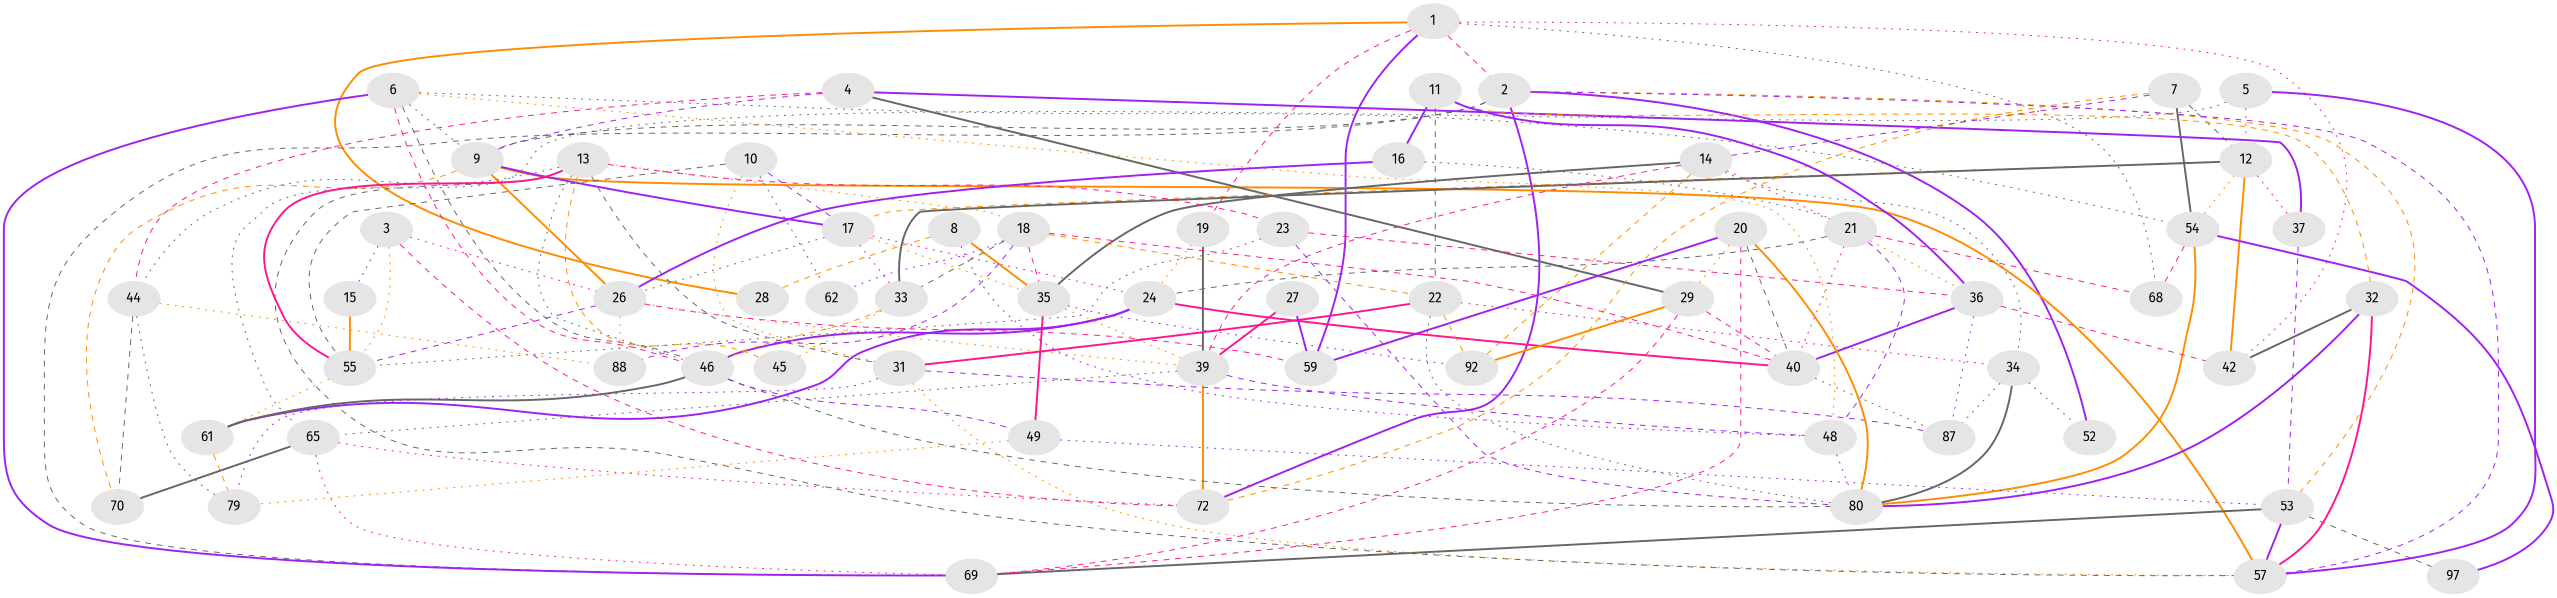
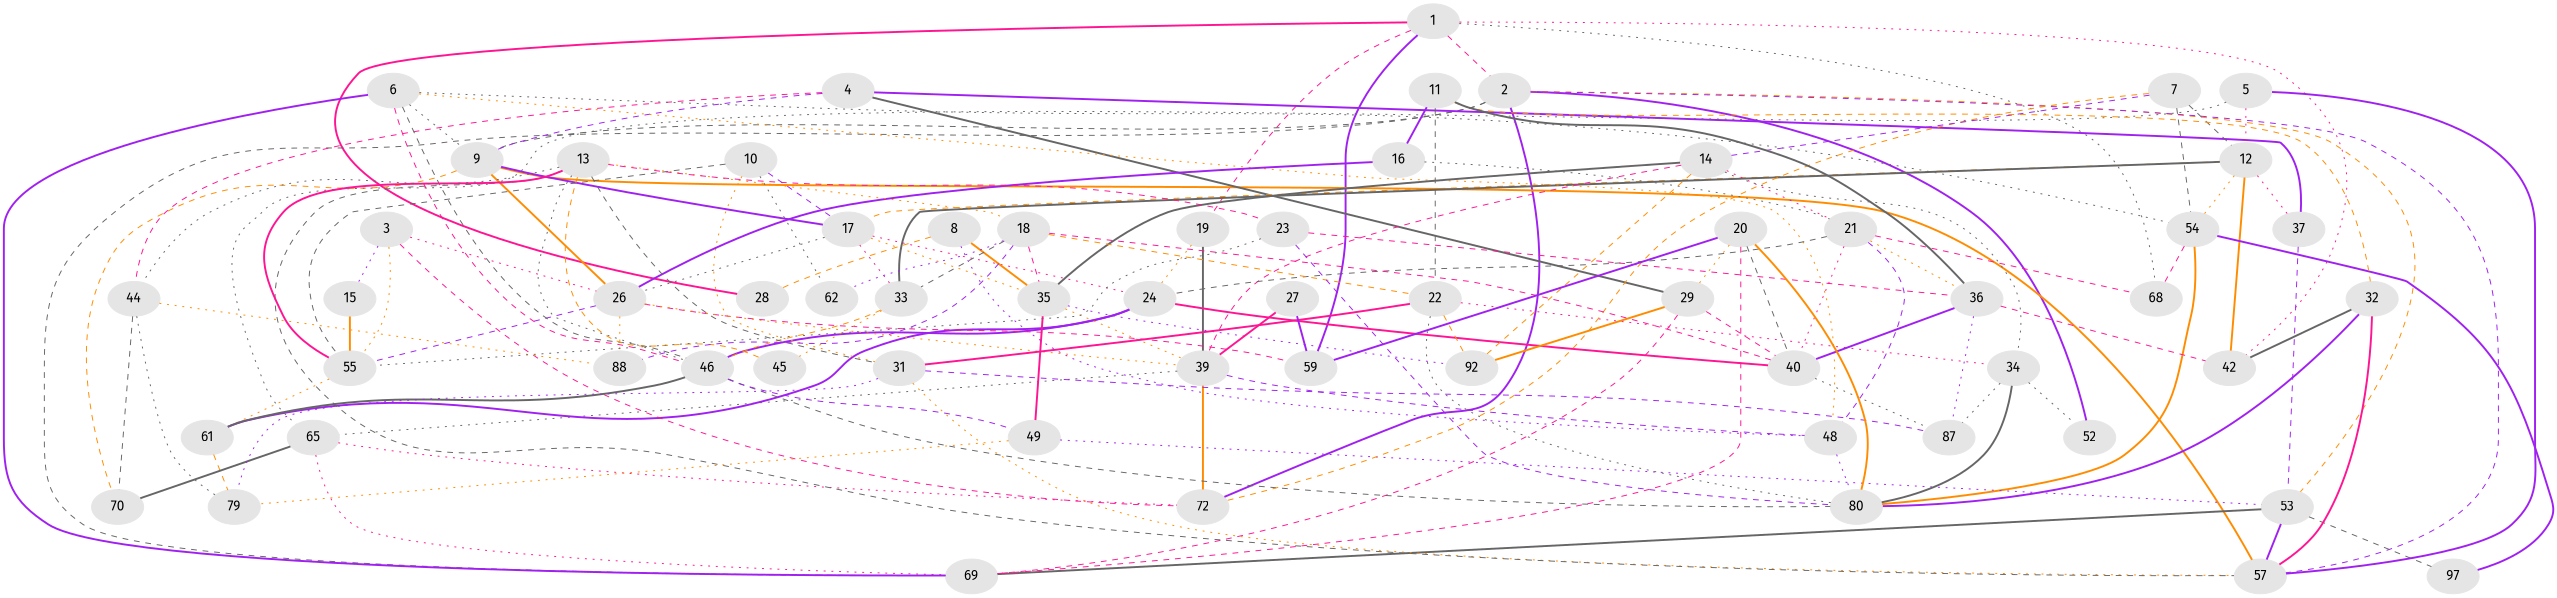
edge "1" -- "28": color darkorange -> deeppink
edge "11" -- "36": color purple -> gray40
edge "7" -- "54": style bold -> dashed
